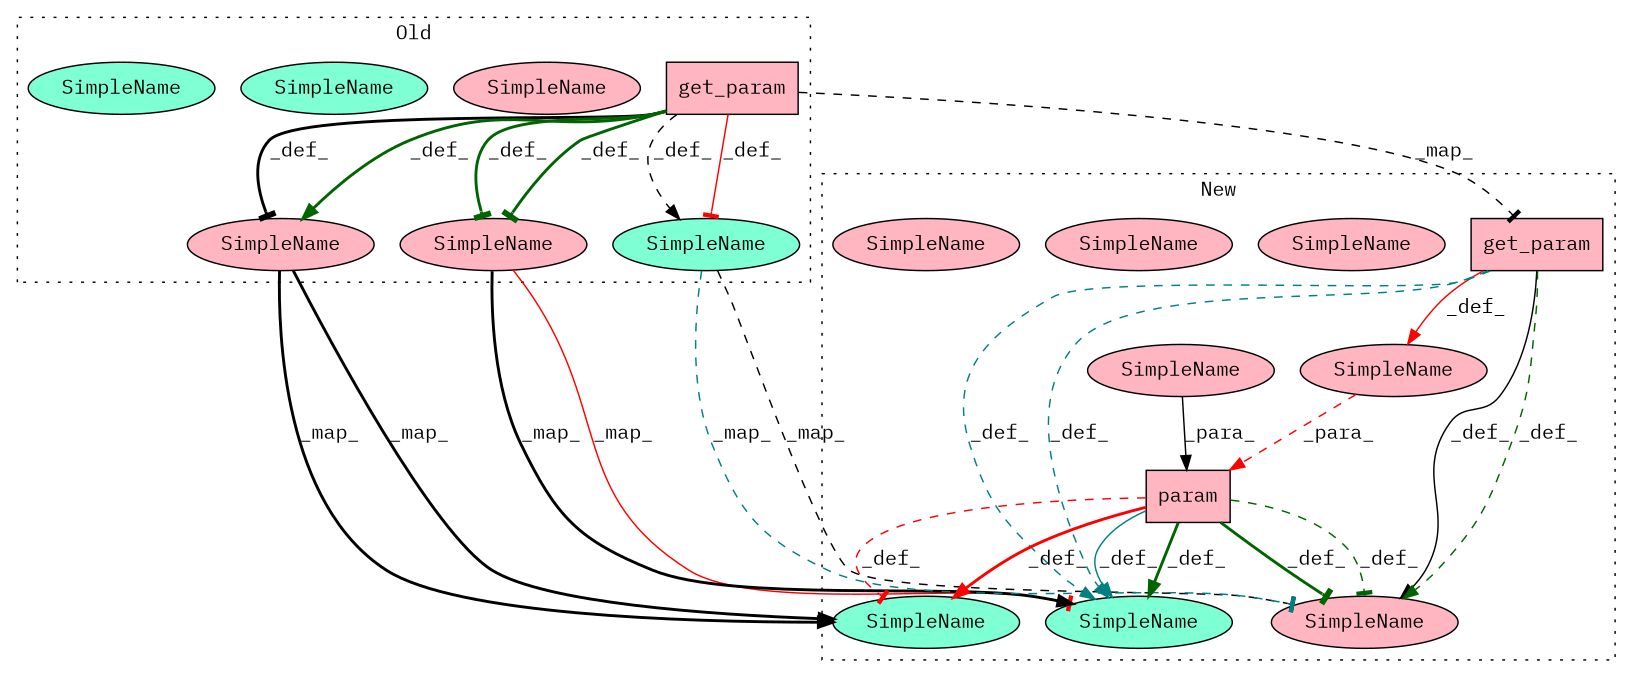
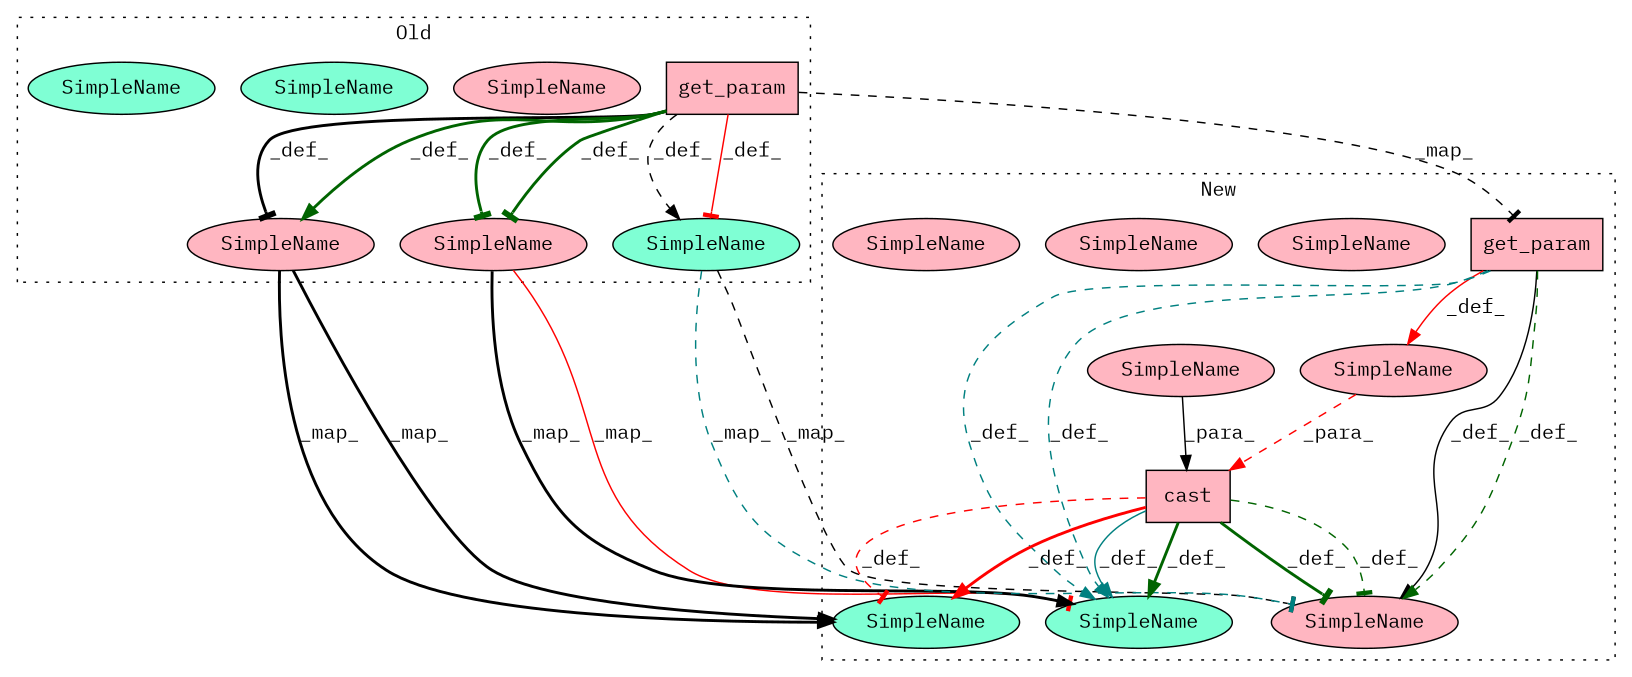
node "param": label "param" -> "cast"
